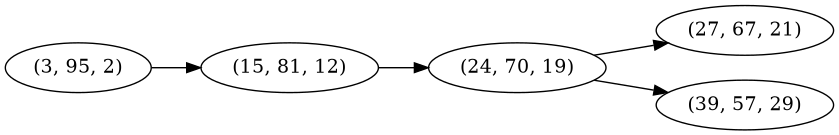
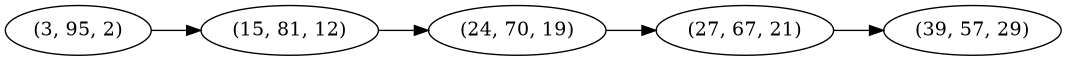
edge "(24, 70, 19)" -> "(39, 57, 29)": now "(27, 67, 21)" -> "(39, 57, 29)"
